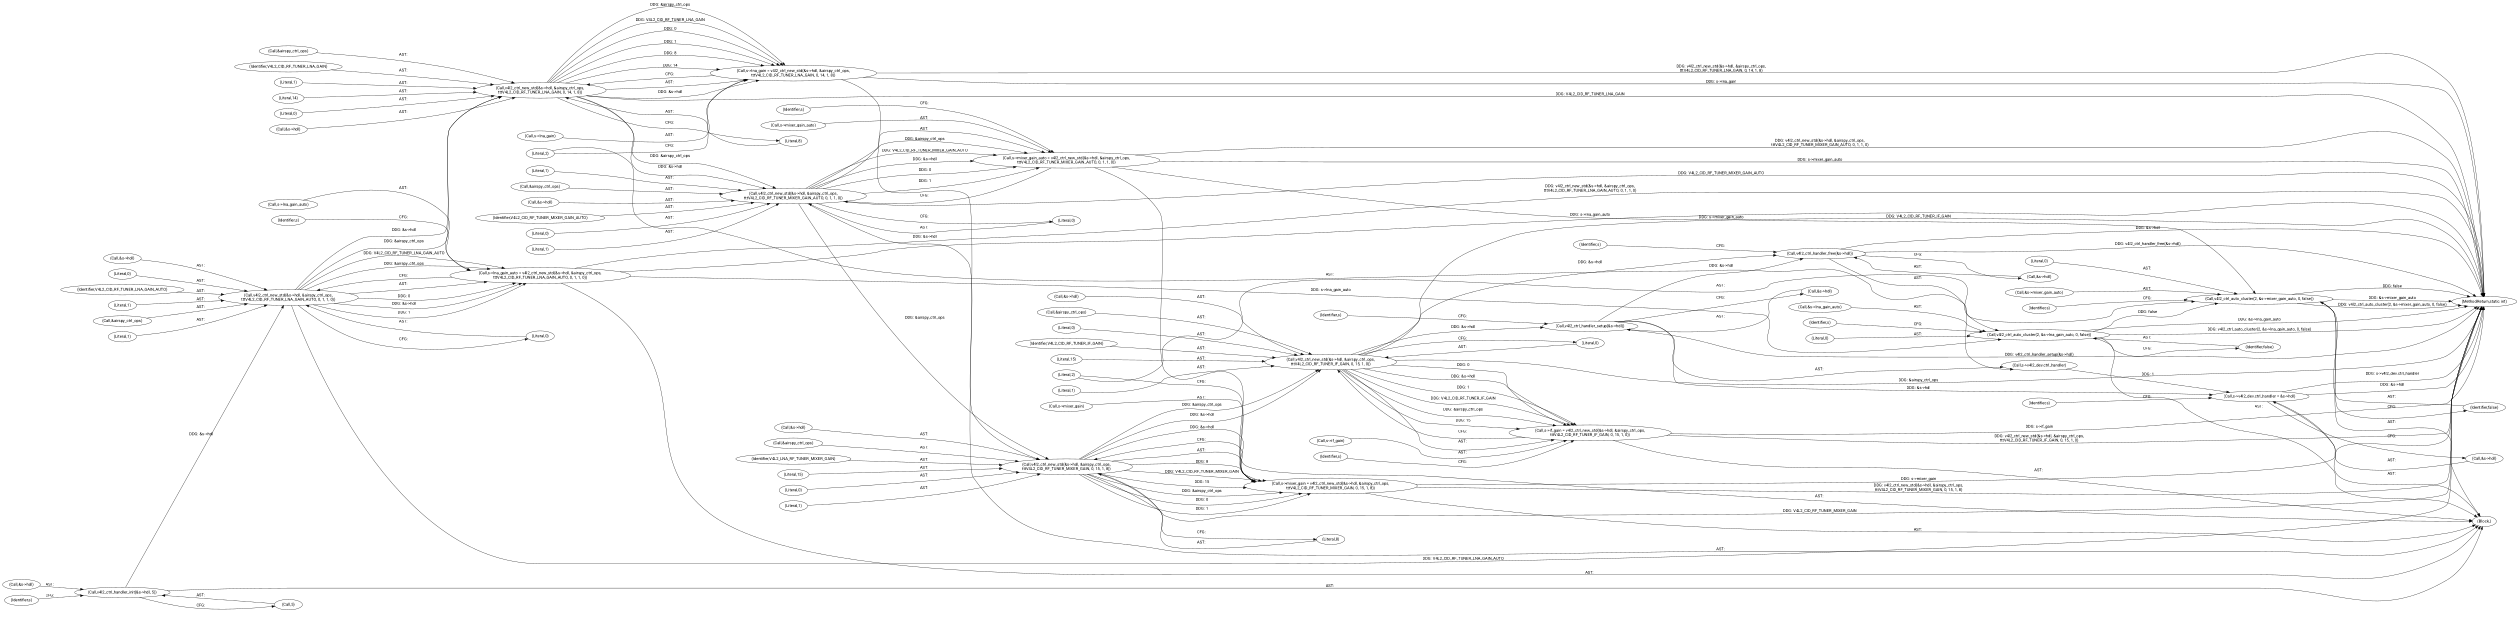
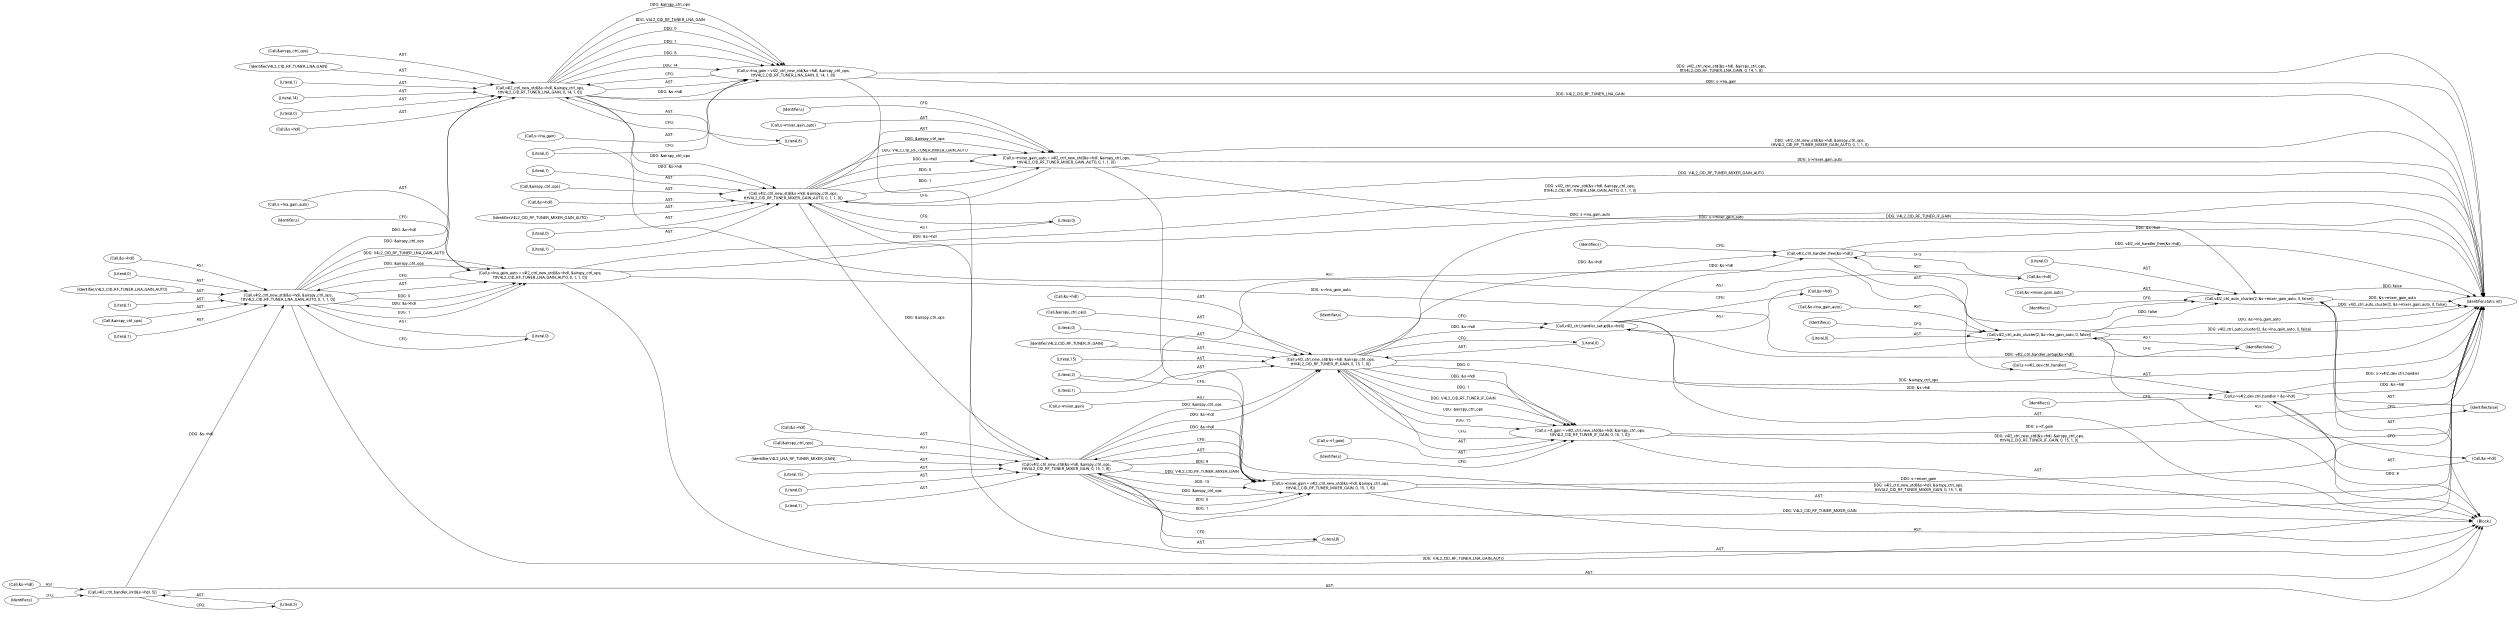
node "(MethodReturn,static int)": label "(MethodReturn,static int)" -> "(Identifier,static int)"
edge "(Call,s->v4l2_dev.ctrl_handler)" -> "(Call,s->v4l2_dev.ctrl_handler = &s->hdl)": label "DDG: 1" -> "AST: "
edge "(Call,v4l2_ctrl_handler_setup(&s->hdl))" -> "(Call,s->v4l2_dev.ctrl_handler)": now "(Call,v4l2_ctrl_handler_setup(&s->hdl))" -> "(Block,)"
edge "(Call,s->v4l2_dev.ctrl_handler = &s->hdl)" -> "(Block,)": label "AST: " -> "DDG: 8"
node "(Call,5)": label "(Call,5)" -> "(Literal,5)"
